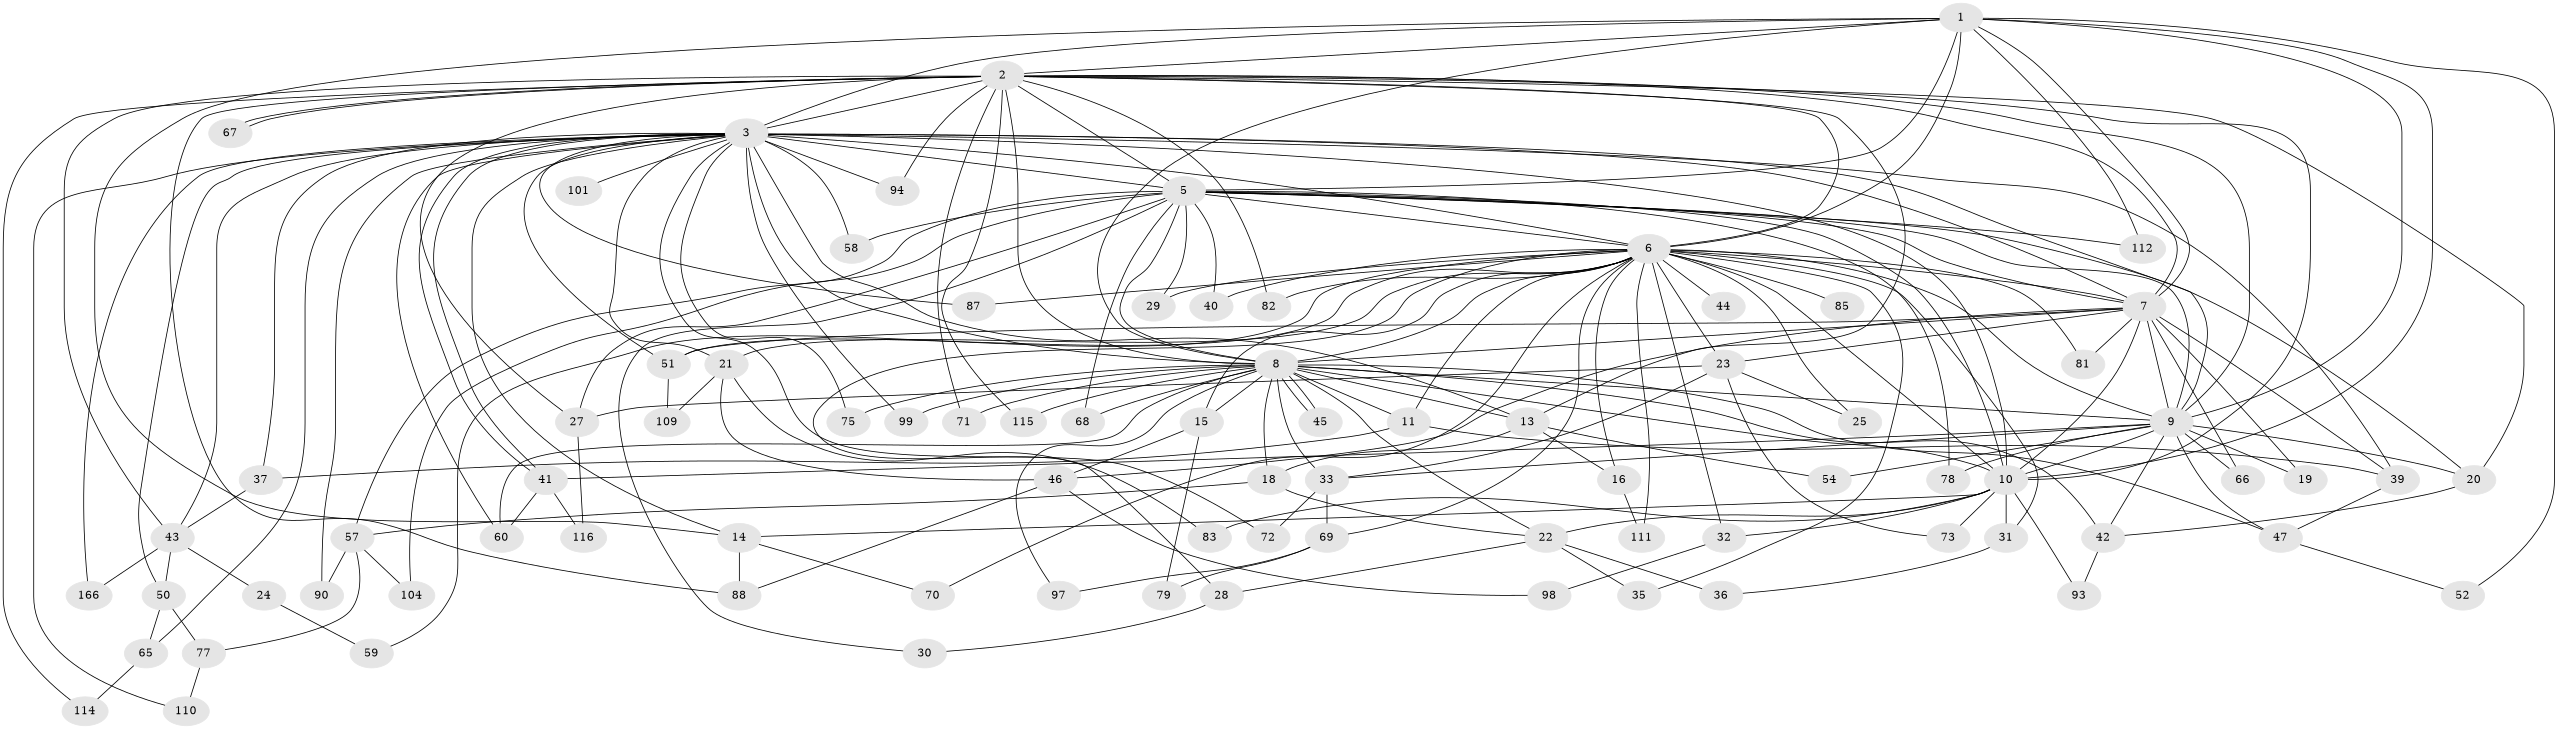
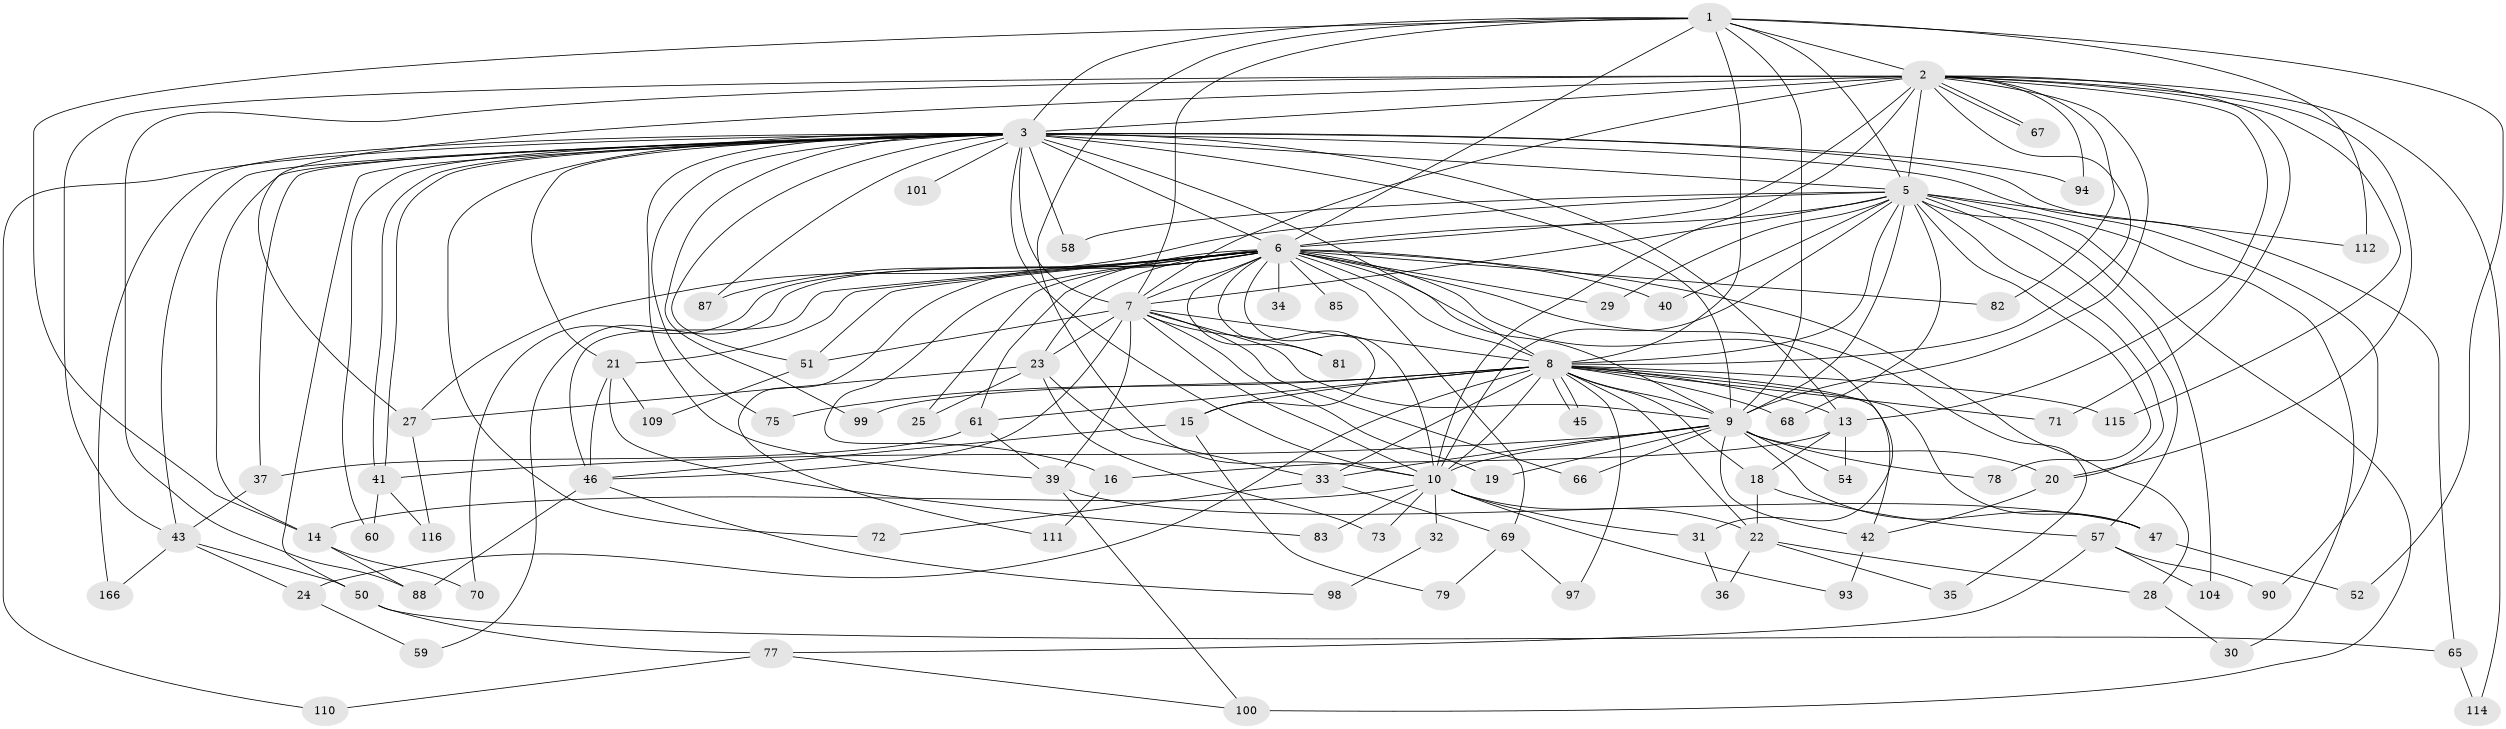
node "44": label "44" -> "34"
edge "6" -- "32": now "6" -- "46"
node "11": label "11" -> "61"
edge "8" -- "60": now "8" -- "24"
node "100": added
